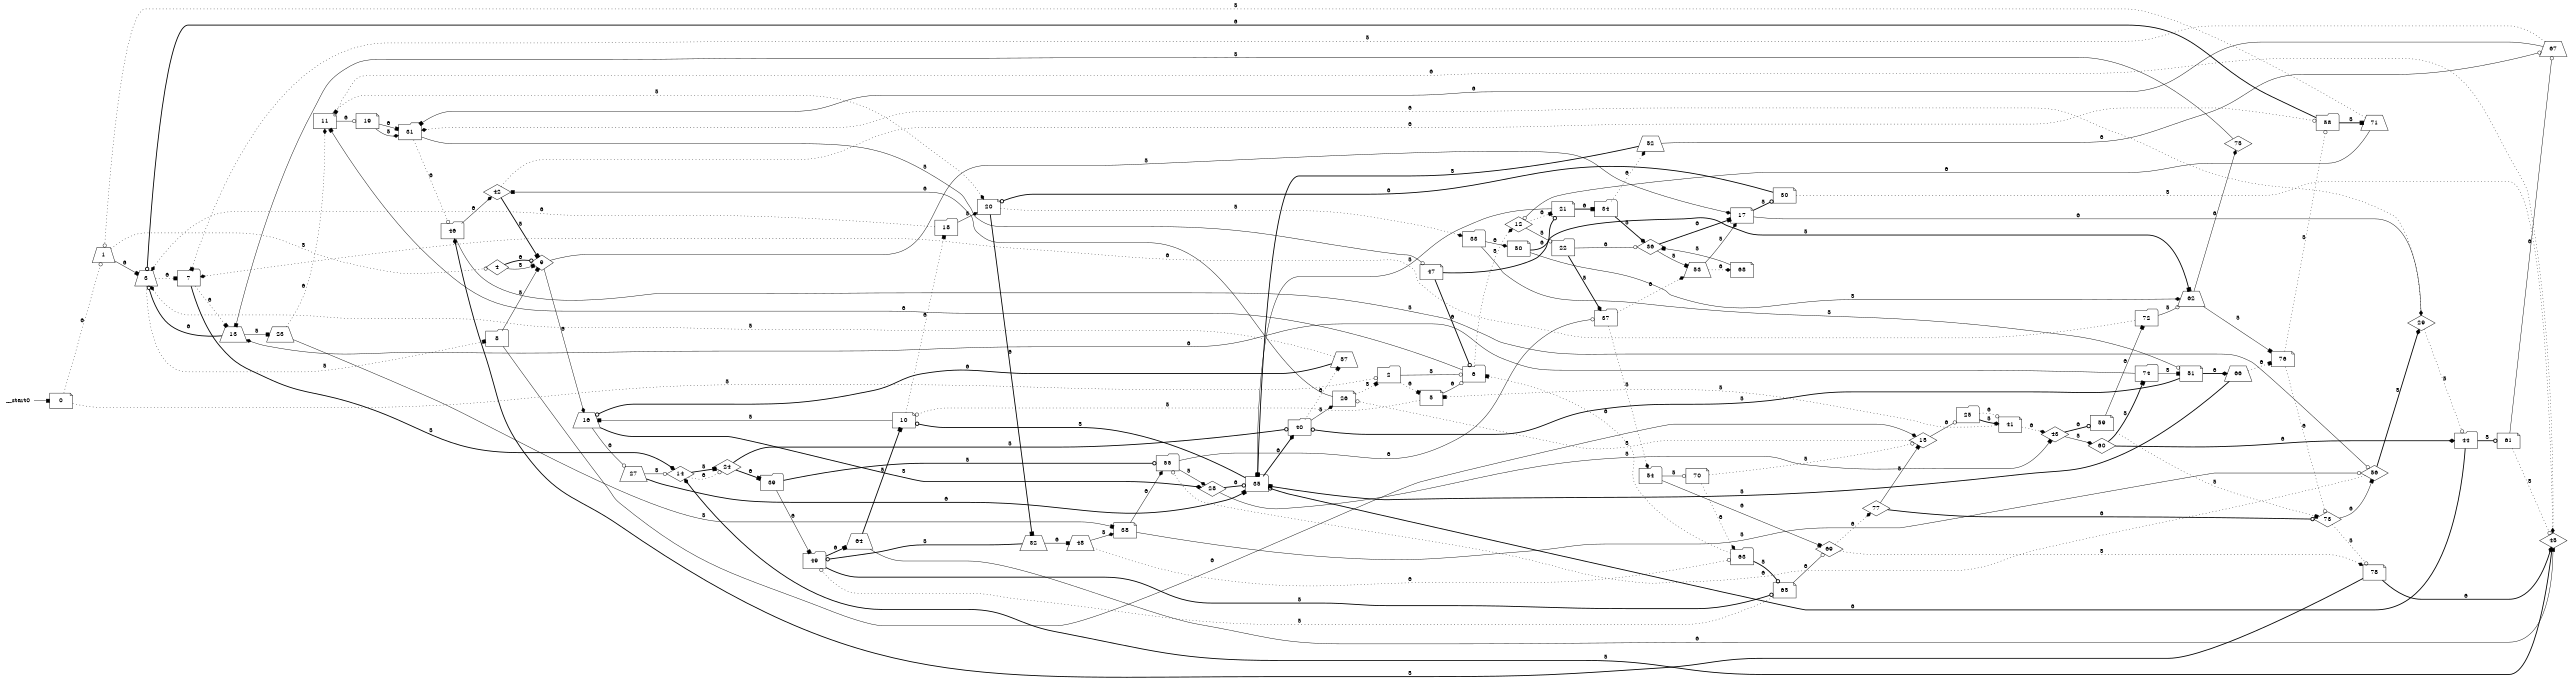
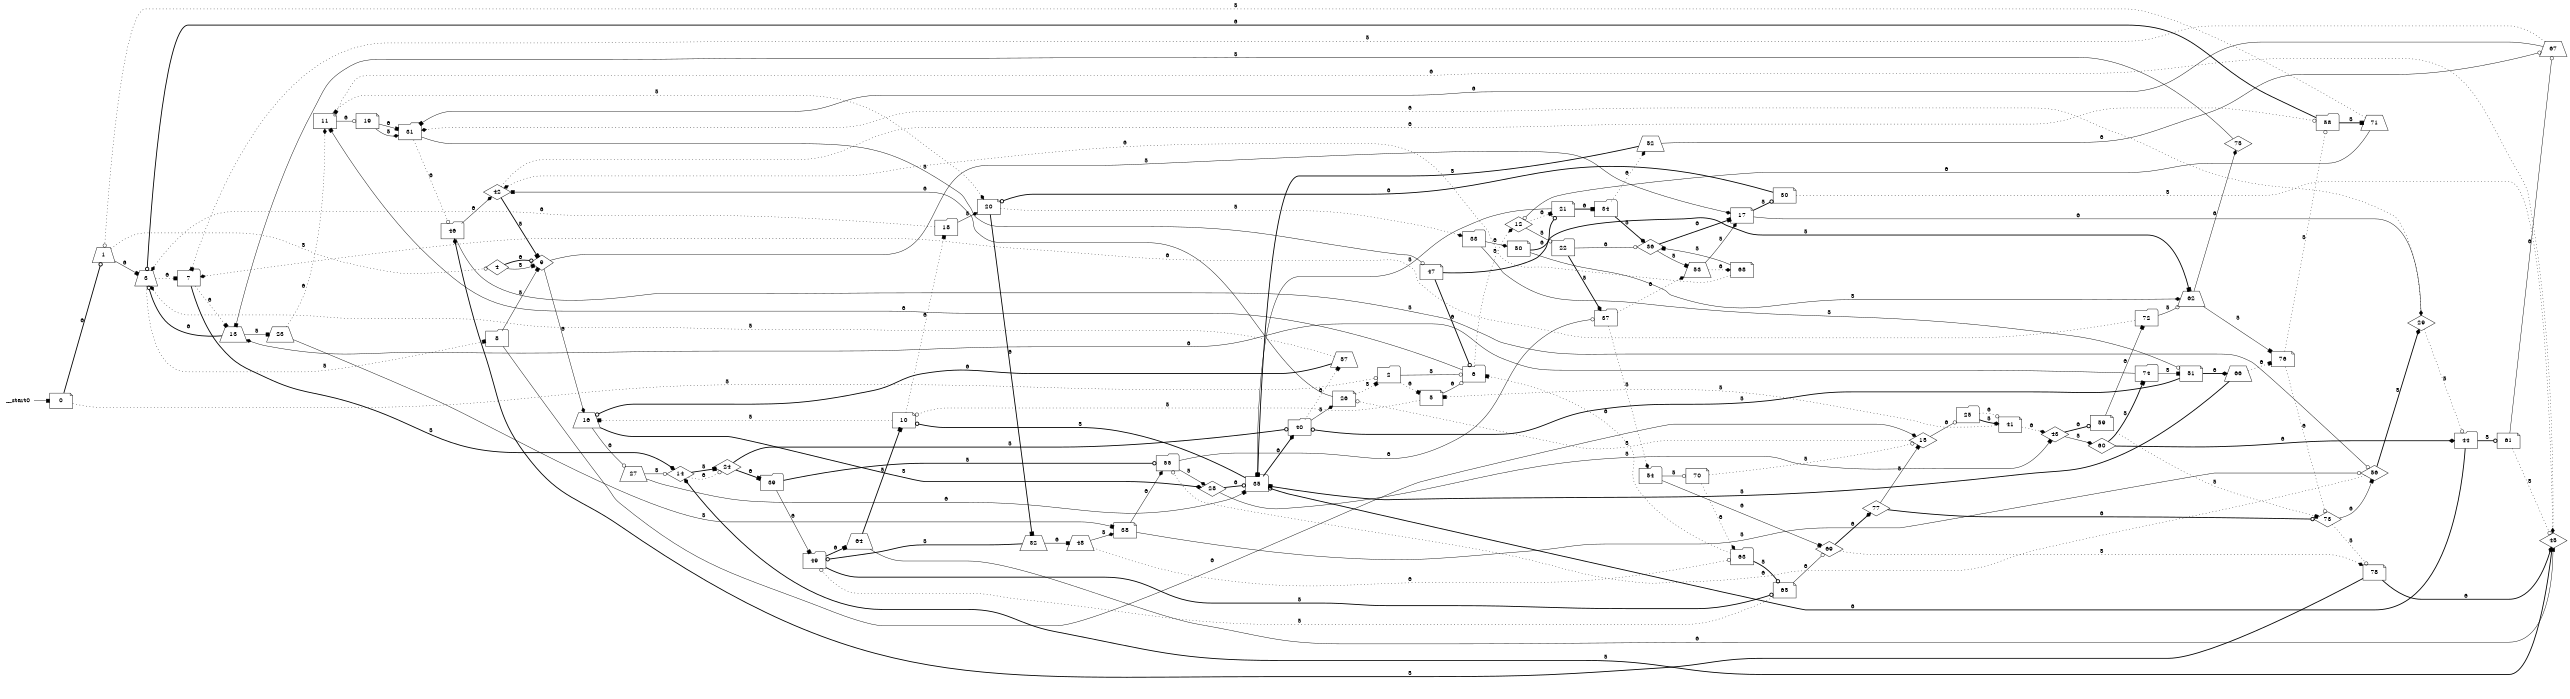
edge "68" -> "42": added, label "6"
edge "0" -> "1": style dotted -> bold
edge "10" -> "16": style solid -> dotted
edge "27" -> "35": style bold -> solid
edge "69" -> "77": style dotted -> bold
